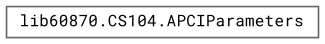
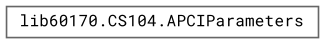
node "lib60870.CS104.APCIParameters": label "lib60870.CS104.APCIParameters" -> "lib60170.CS104.APCIParameters"
